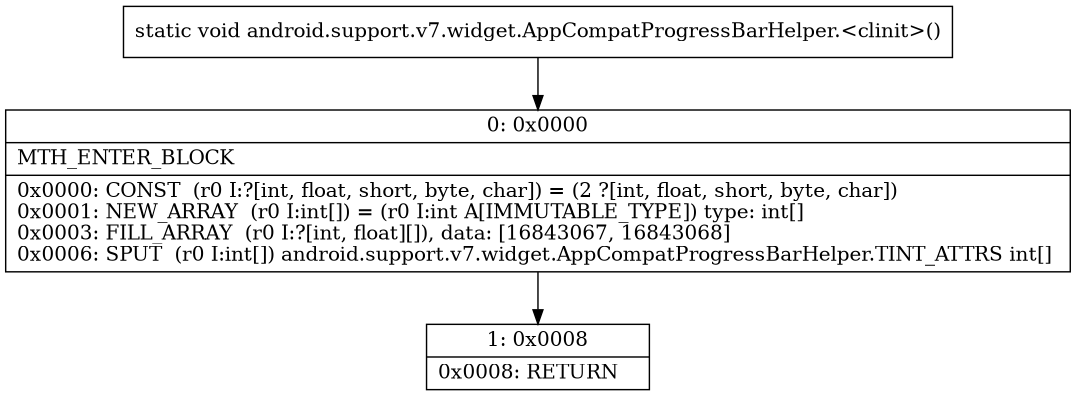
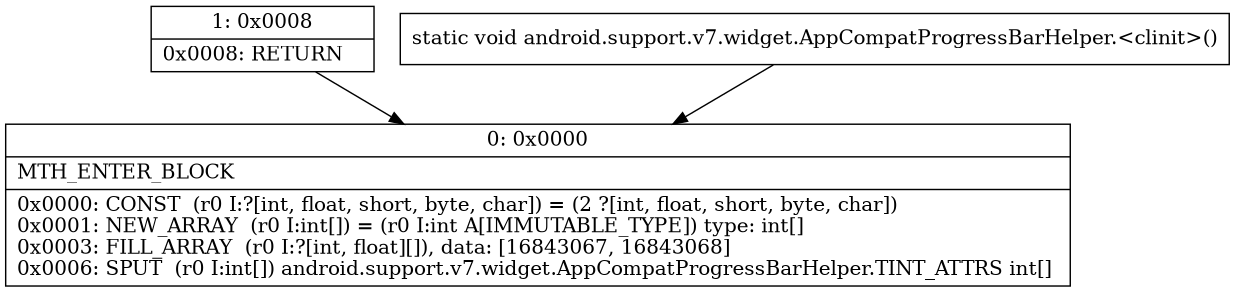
edge "0: 0x0000" -> "1: 0x0008": reversed
